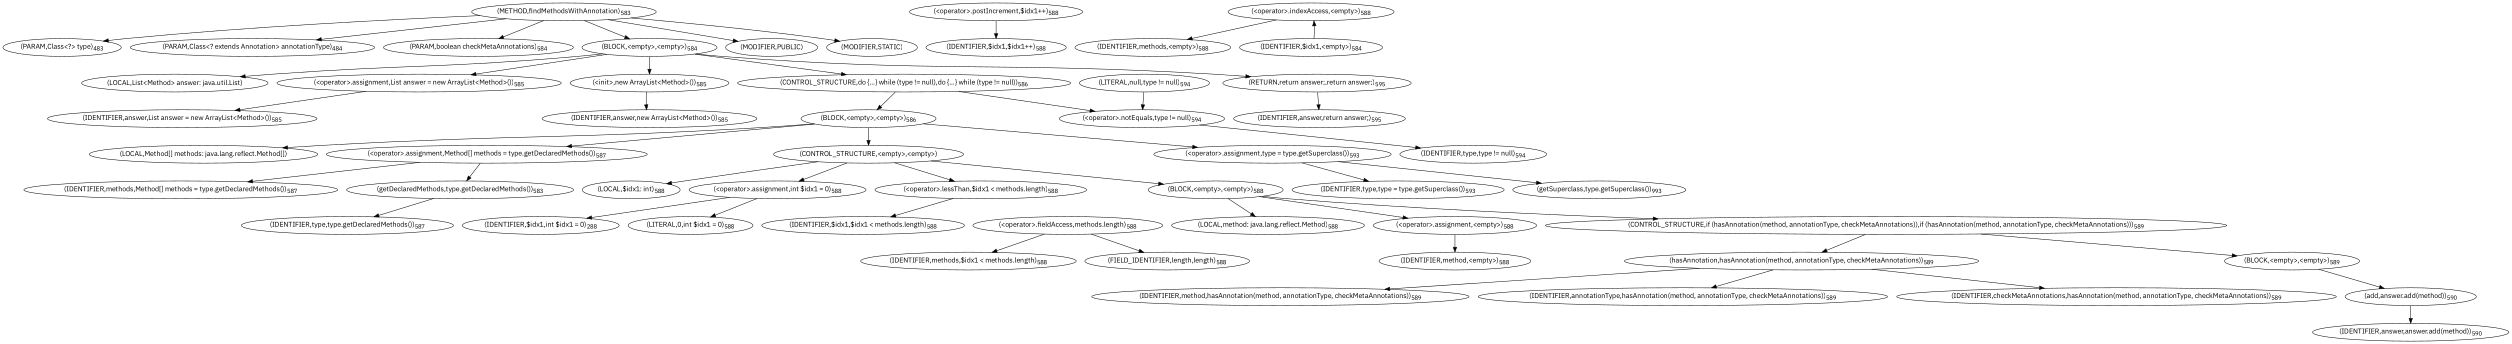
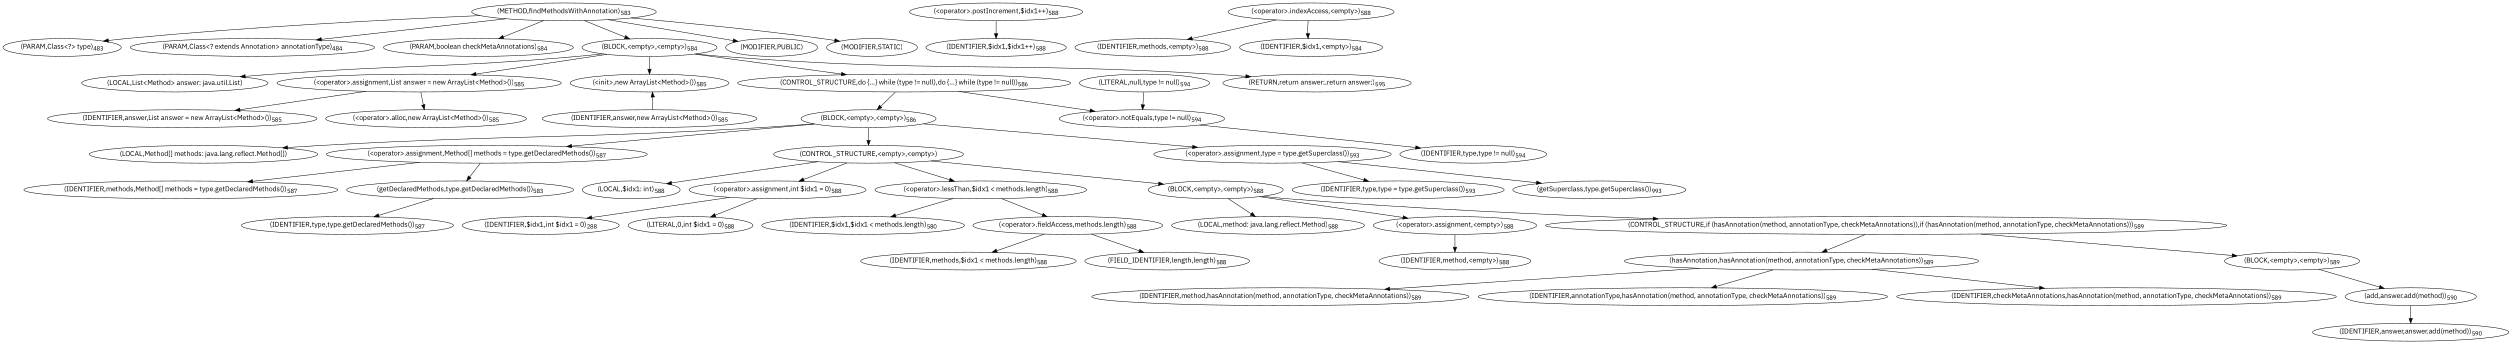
edge "(IDENTIFIER,$idx1,<empty>)" -> "(<operator>.indexAccess,<empty>)": reversed
edge "(<init>,new ArrayList<Method>())" -> "(IDENTIFIER,answer,new ArrayList<Method>())": reversed
node "(<operator>.alloc,new ArrayList<Method>())": added
node "(IDENTIFIER,answer,return answer;)": removed
edge "(<operator>.lessThan,$idx1 < methods.length)" -> "(<operator>.fieldAccess,methods.length)": added
node "(IDENTIFIER,$idx1,$idx1 < methods.length)": text "588" -> "580"
